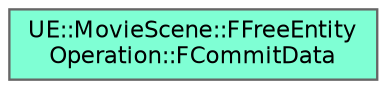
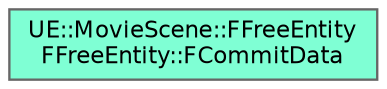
node "UE::MovieScene::FFreeEntity Operation::FCommitData": label "UE::MovieScene::FFreeEntity Operation::FCommitData" -> "UE::MovieScene::FFreeEntity FFreeEntity::FCommitData"
